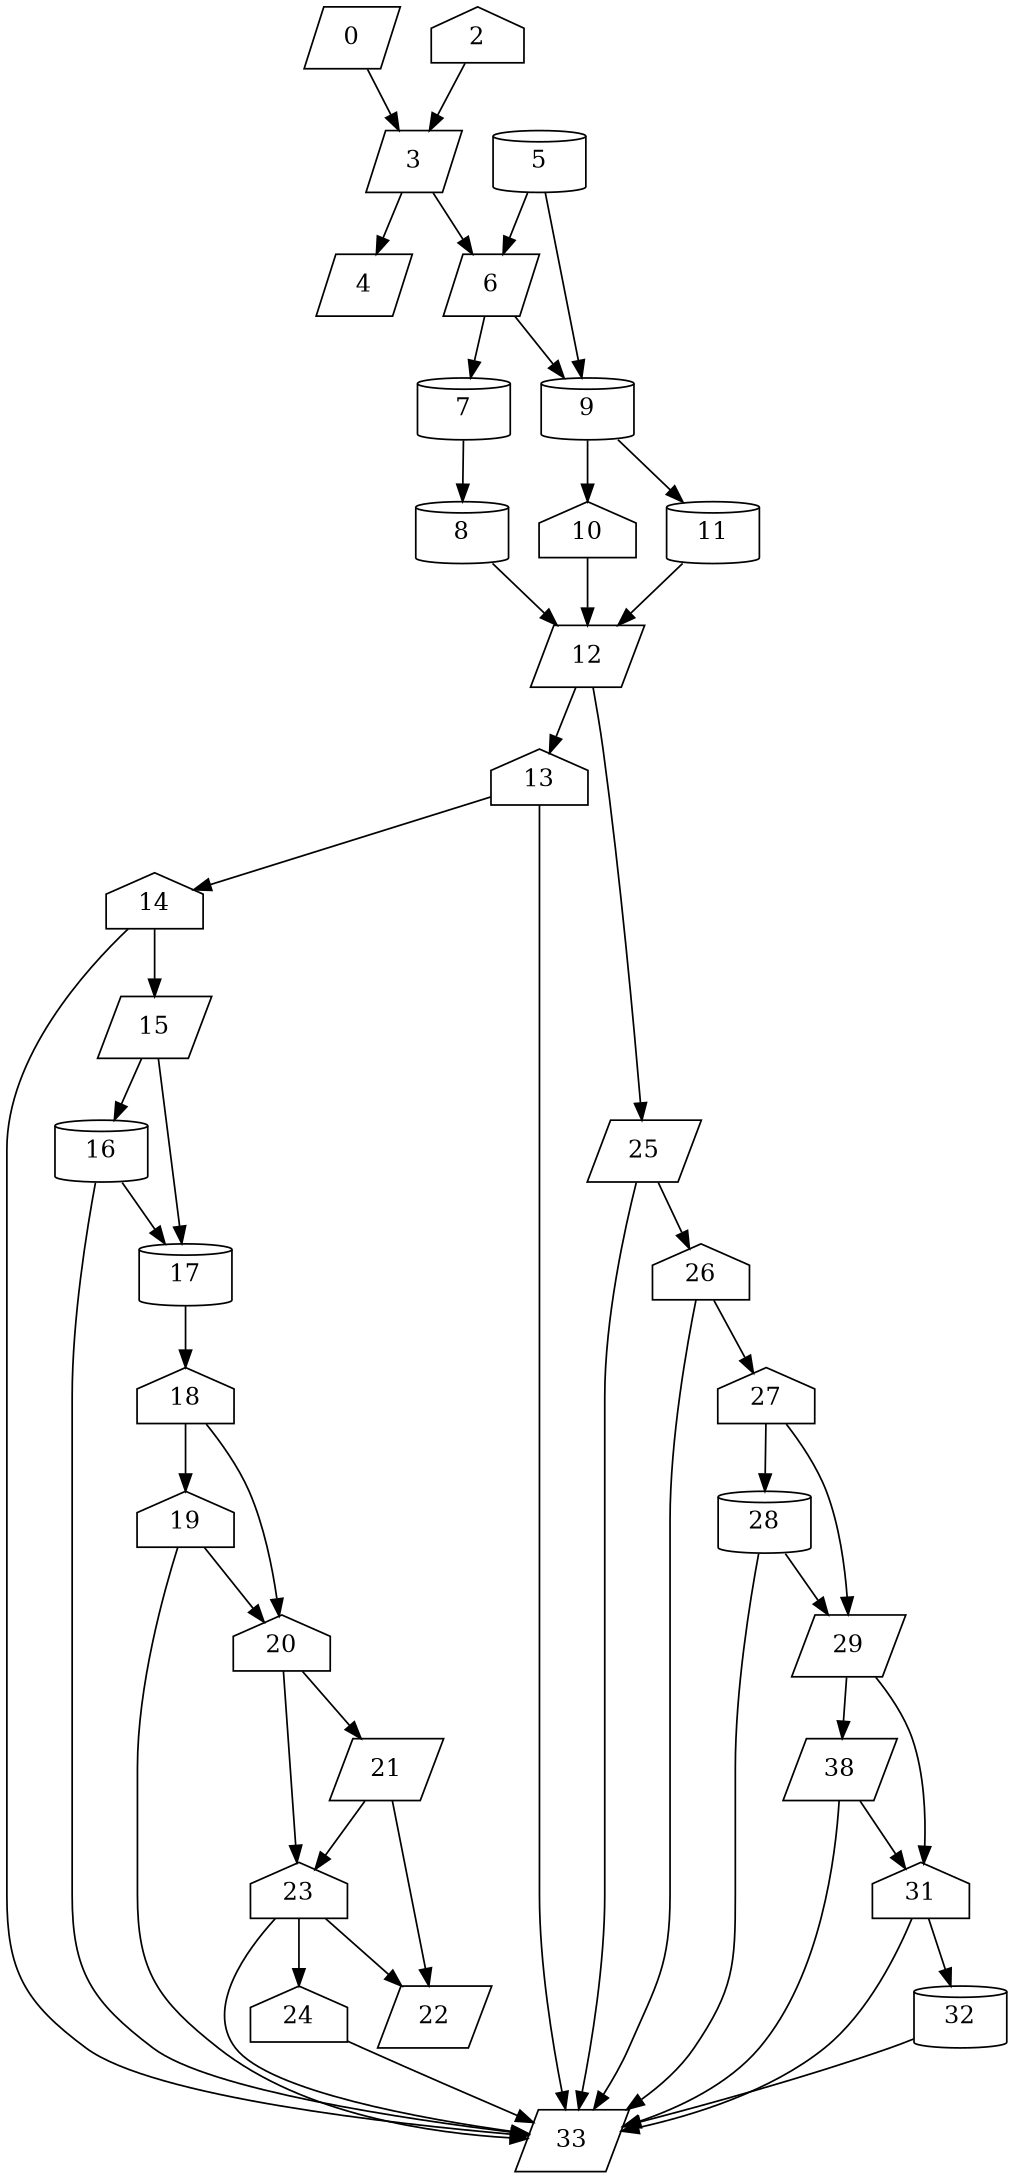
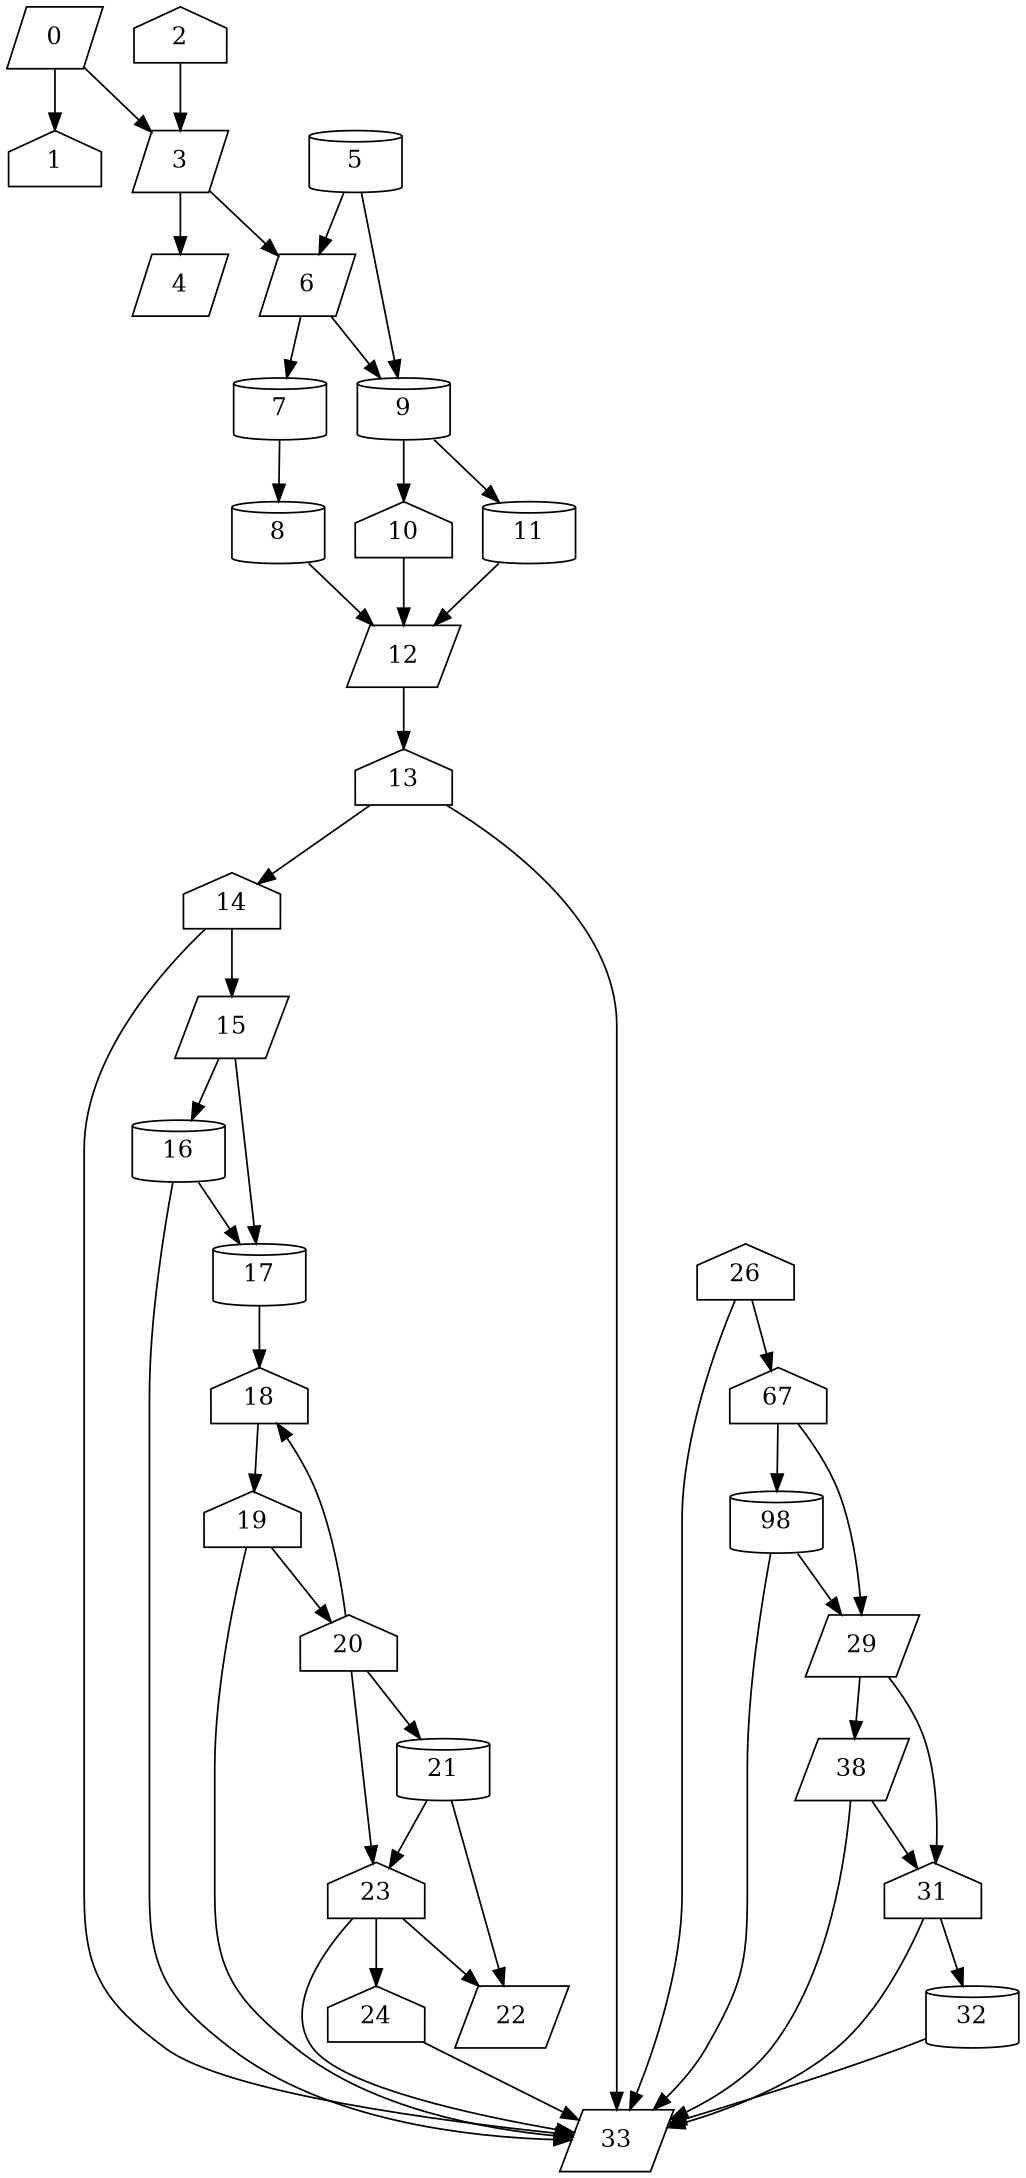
node "1": added
node "25": removed
node "27": label "27" -> "67"
edge "18" -> "20": reversed
node "28": label "28" -> "98"
node "21": shape parallelogram -> cylinder
